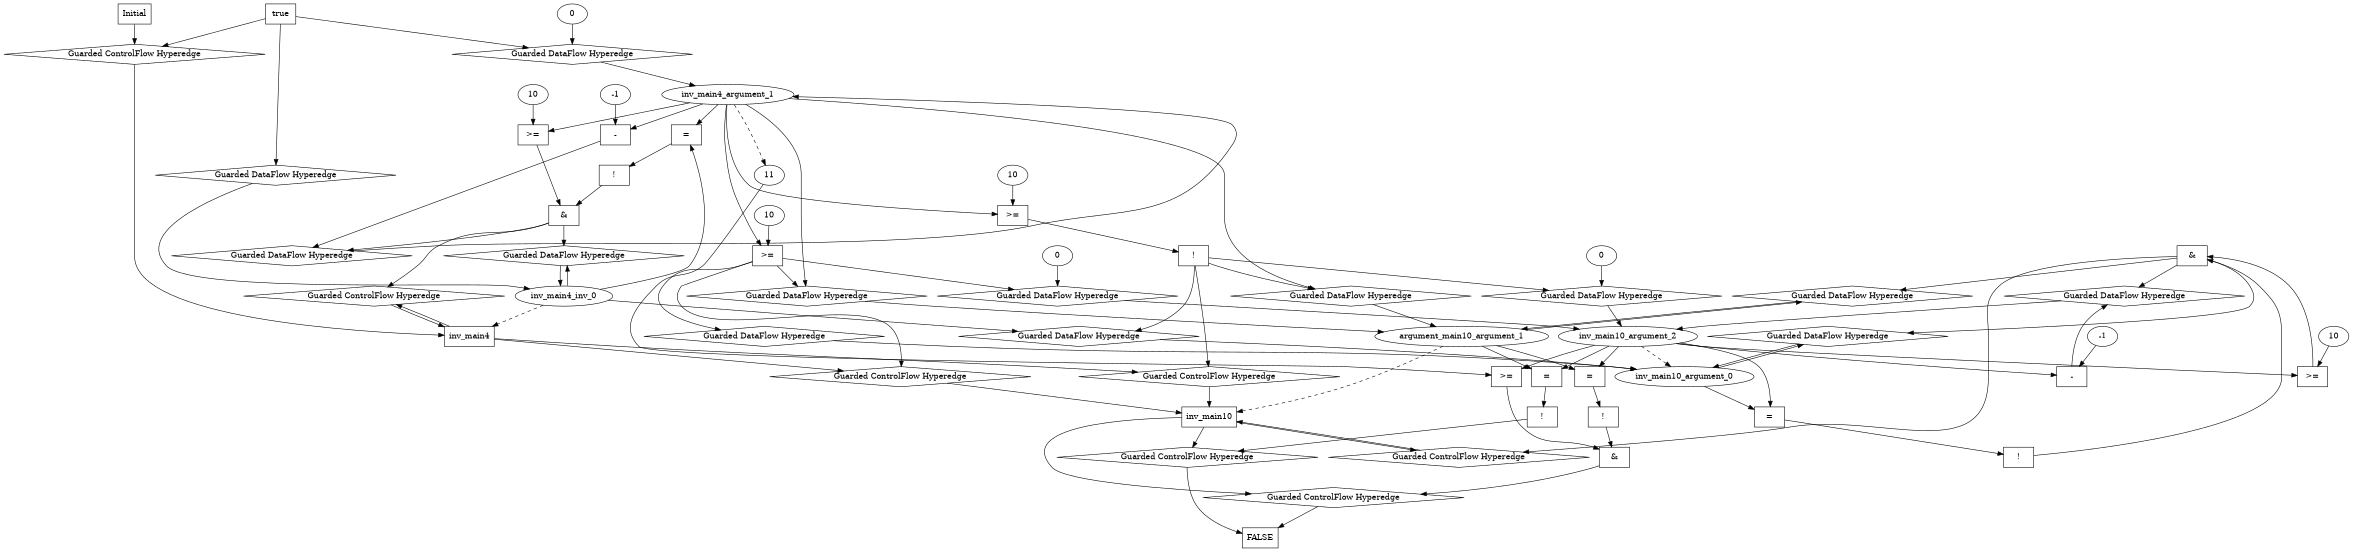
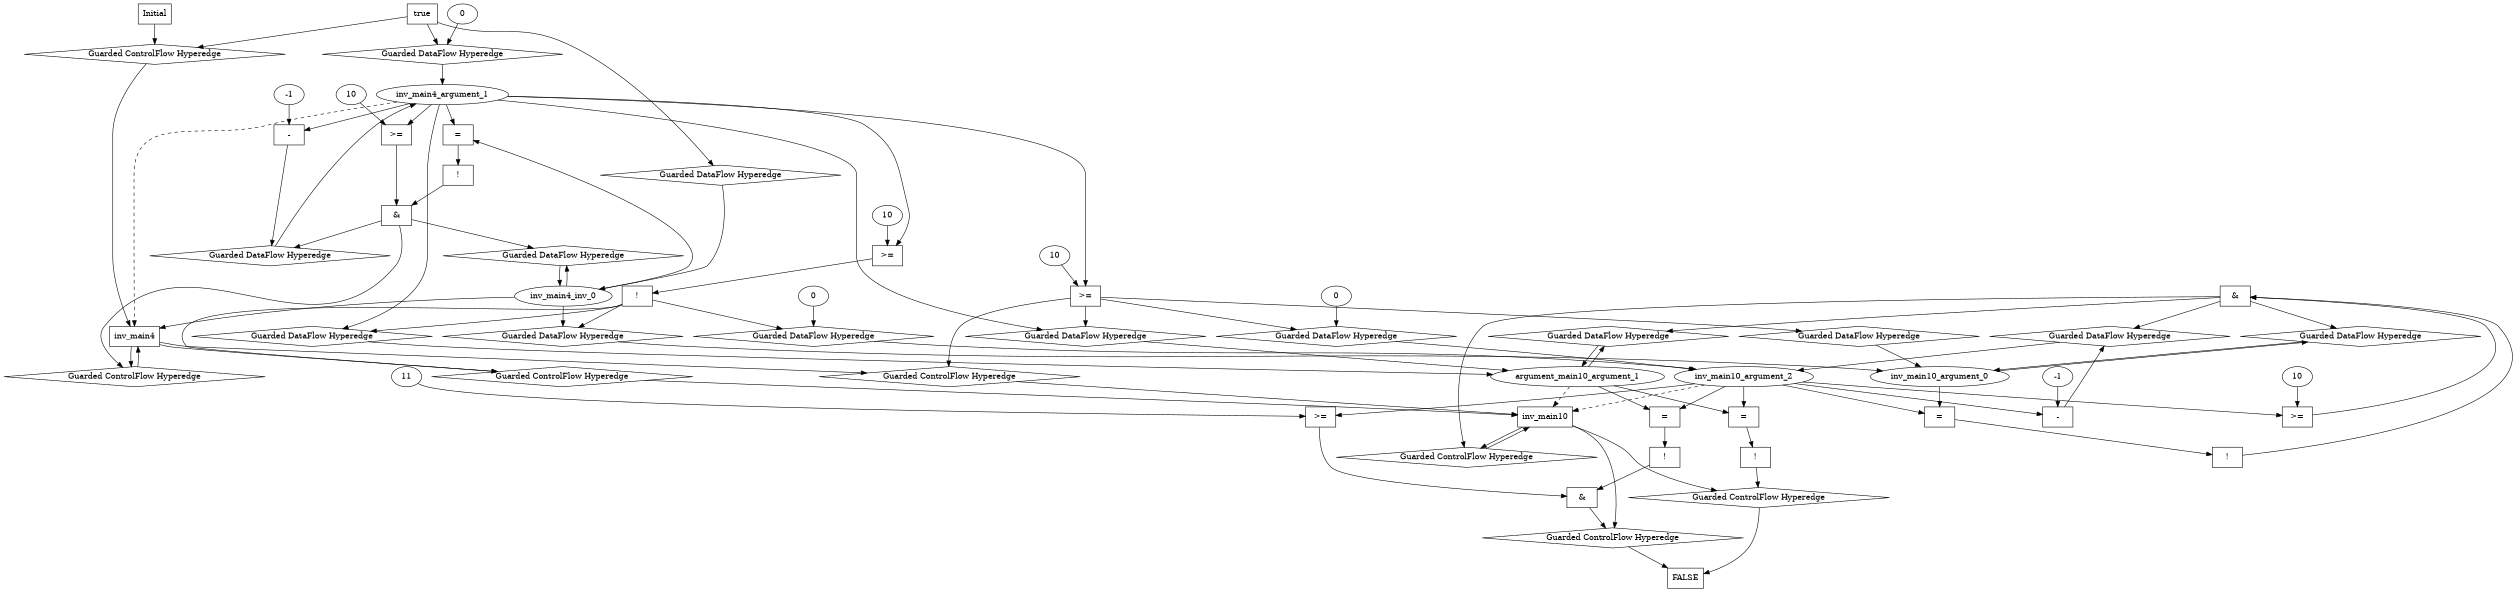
edge "inv_main4_argument_1" -> "11": now "inv_main4_argument_1" -> "inv_main4"
edge "inv_main4_inv_0" -> "inv_main4": style dashed -> solid
edge "inv_main10_argument_2" -> "inv_main10_argument_0": now "inv_main10_argument_2" -> "inv_main10"
